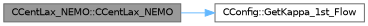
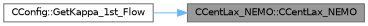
edge "CCentLax_NEMO::CCentLax_NEMO" -> "CConfig::GetKappa_1st_Flow": reversed
